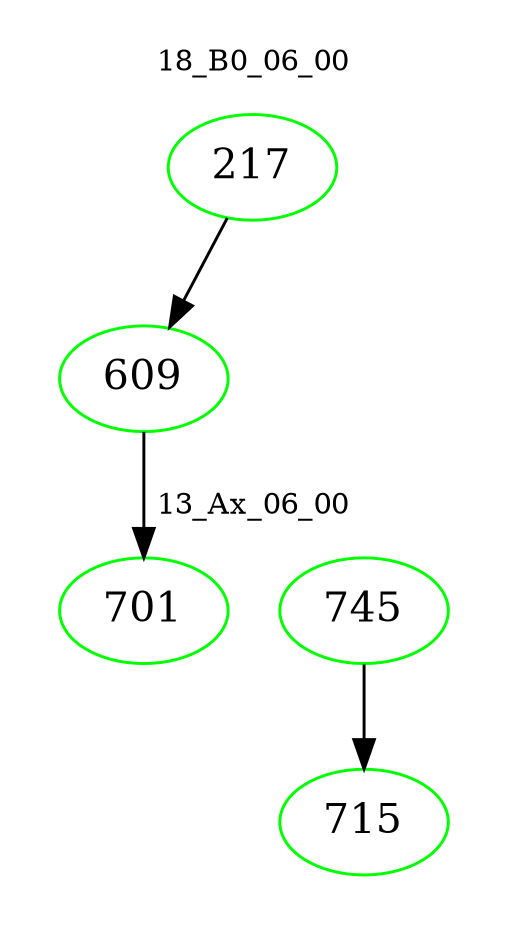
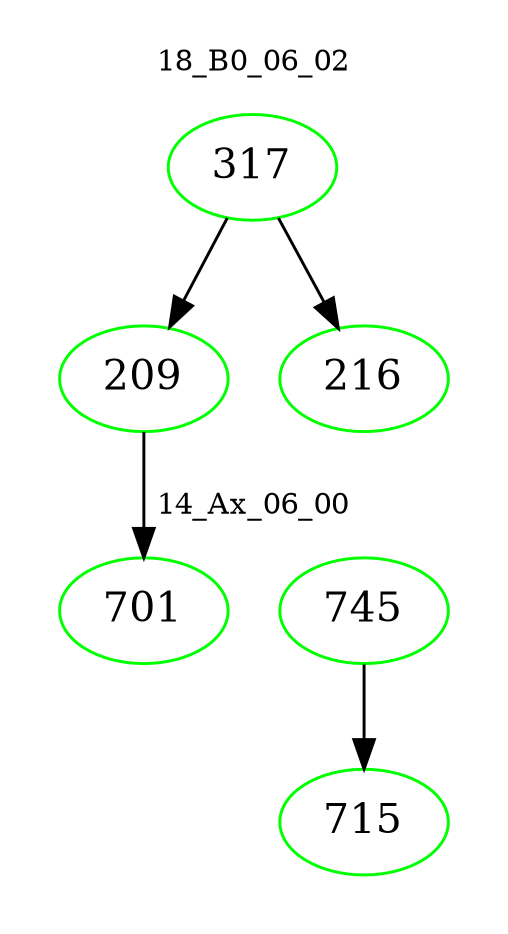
cluster "18_B0_06_00": label "18_B0_06_00" -> "18_B0_06_02"
node "217": label "217" -> "317"
node "609": label "609" -> "209"
node "216": added
cluster "13_Ax_06_00": label "13_Ax_06_00" -> "14_Ax_06_00"
